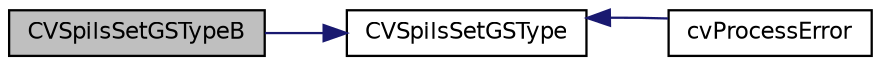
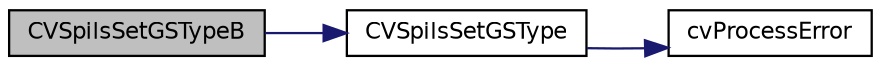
edge "cvProcessError" -> "CVSpilsSetGSType": reversed
